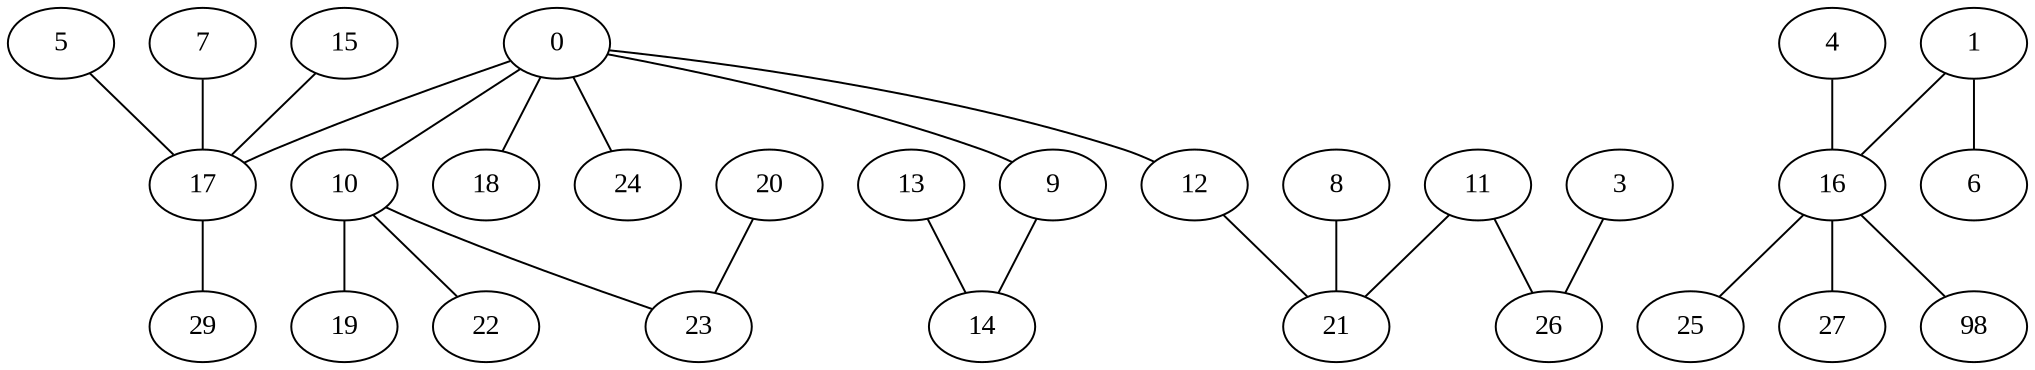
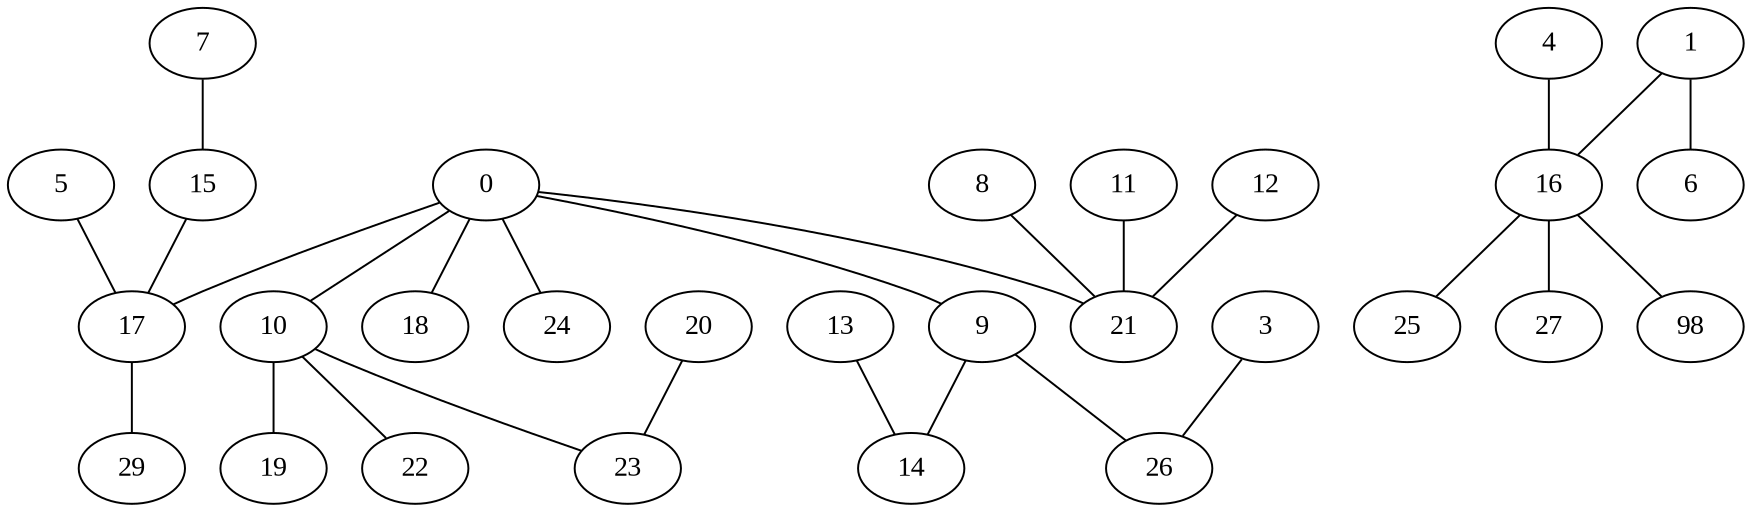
edge "0" -- "12": now "0" -- "21"
edge "7" -- "17": now "7" -- "15"
edge "11" -- "26": now "9" -- "26"
